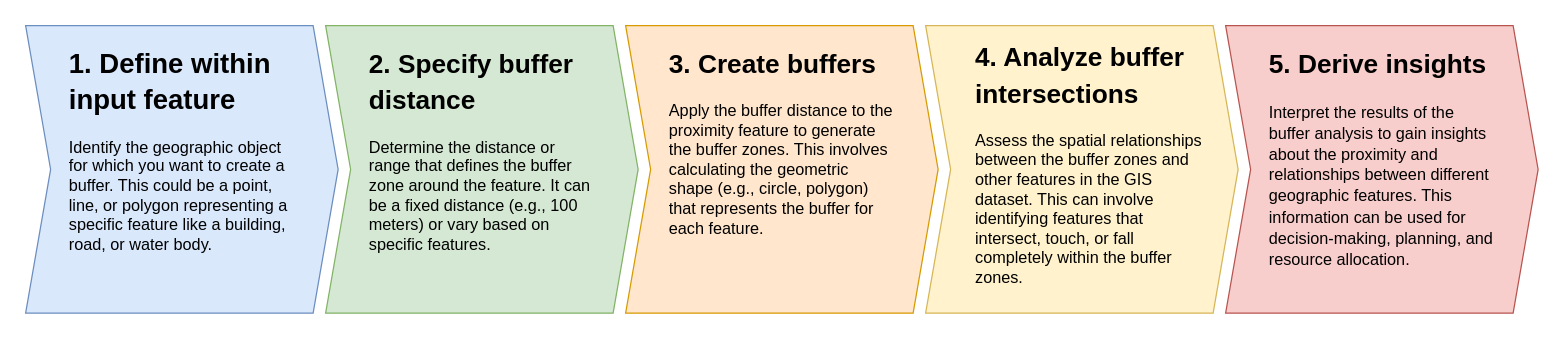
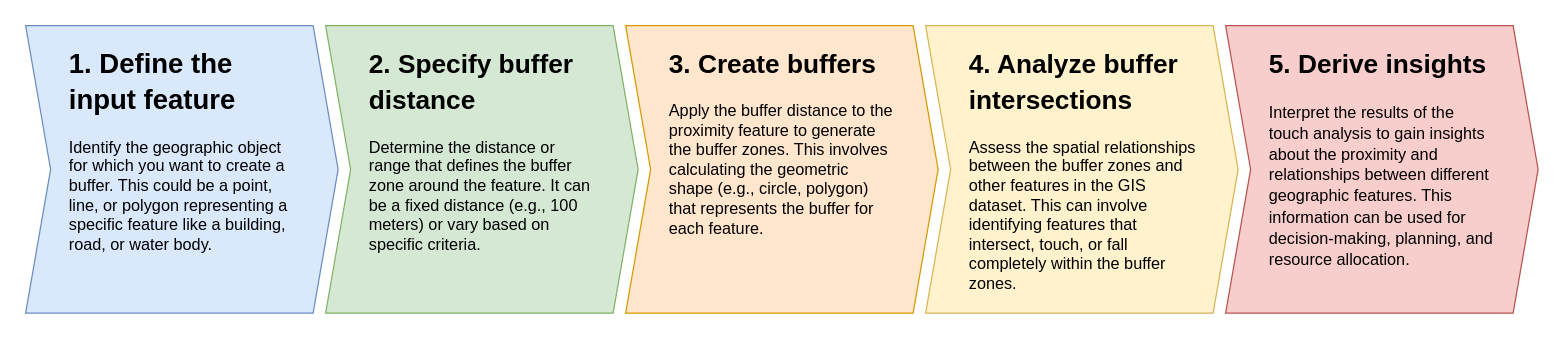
node "1. Define within input featureIdentify the geographic object for which you want to create a buffer. This could be a point, line, or polygon representing a specific feature like a building, road, or water body.": label "1. Define within input featureIdentify the geographic object for which you want to create a buffer. This could be a point, line, or polygon representing a specific feature like a building, road, or water body." -> "1. Define the input featureIdentify the geographic object for which you want to create a buffer. This could be a point, line, or polygon representing a specific feature like a building, road, or water body."
node "2. Specify buffer distanceDetermine the distance or range that defines the buffer zone around the feature. It can be a fixed distance (e.g., 100 meters) or vary based on specific features.": label "2. Specify buffer distanceDetermine the distance or range that defines the buffer zone around the feature. It can be a fixed distance (e.g., 100 meters) or vary based on specific features." -> "2. Specify buffer distanceDetermine the distance or range that defines the buffer zone around the feature. It can be a fixed distance (e.g., 100 meters) or vary based on specific criteria."
node "5. Derive insights Interpret the results of the buffer analysis to gain insights about the proximity and relationships between different geographic features. This information can be used for decision-making, planning, and resource allocation.": label "5. Derive insights Interpret the results of the buffer analysis to gain insights about the proximity and relationships between different geographic features. This information can be used for decision-making, planning, and resource allocation." -> "5. Derive insights Interpret the results of the touch analysis to gain insights about the proximity and relationships between different geographic features. This information can be used for decision-making, planning, and resource allocation."
node "4. Analyze buffer intersections Assess the spatial relationships between the buffer zones and other features in the GIS dataset. This can involve identifying features that intersect, touch, or fall completely within the buffer zones.": moved (1088, 163) -> (1082, 169)
